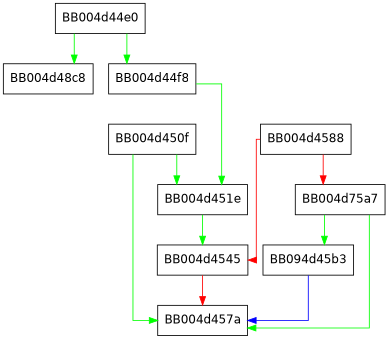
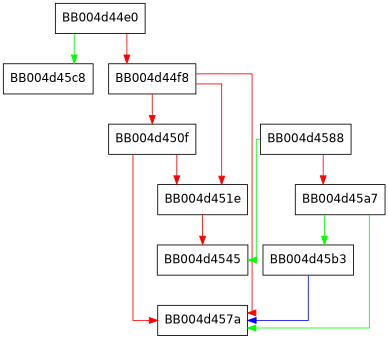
edge "BB004d44e0" -> "BB004d44f8": color green -> red
node "BB004d48c8": label "BB004d48c8" -> "BB004d45c8"
edge "BB004d44f8" -> "BB004d450f": added
edge "BB004d44f8" -> "BB004d451e": color green -> red
edge "BB004d450f" -> "BB004d451e": color green -> red
edge "BB004d4588" -> "BB004d4545": color red -> green
node "BB004d75a7": label "BB004d75a7" -> "BB004d45a7"
edge "BB004d451e" -> "BB004d4545": color green -> red
edge "BB004d450f" -> "BB004d457a": color green -> red
node "BB094d45b3": label "BB094d45b3" -> "BB004d45b3"
edge "BB004d4545" -> "BB004d457a": now "BB004d44f8" -> "BB004d457a"
